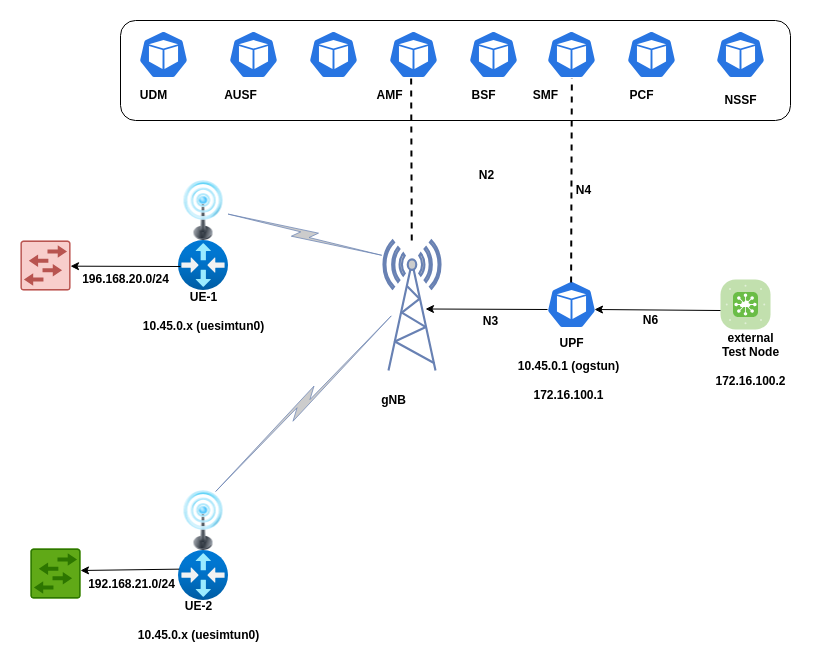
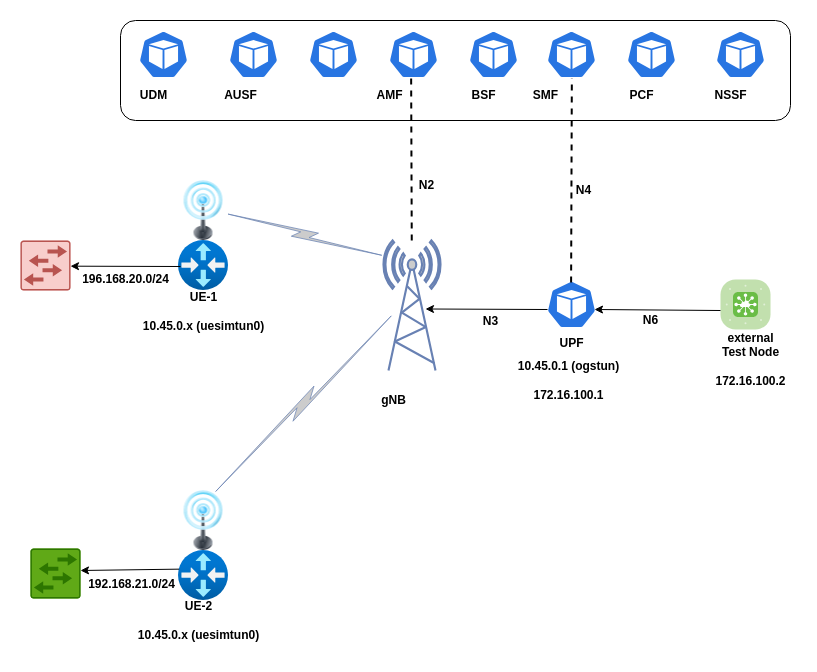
node "NSSF": moved (741, 101) -> (731, 96)
node "N2": moved (487, 176) -> (427, 186)
